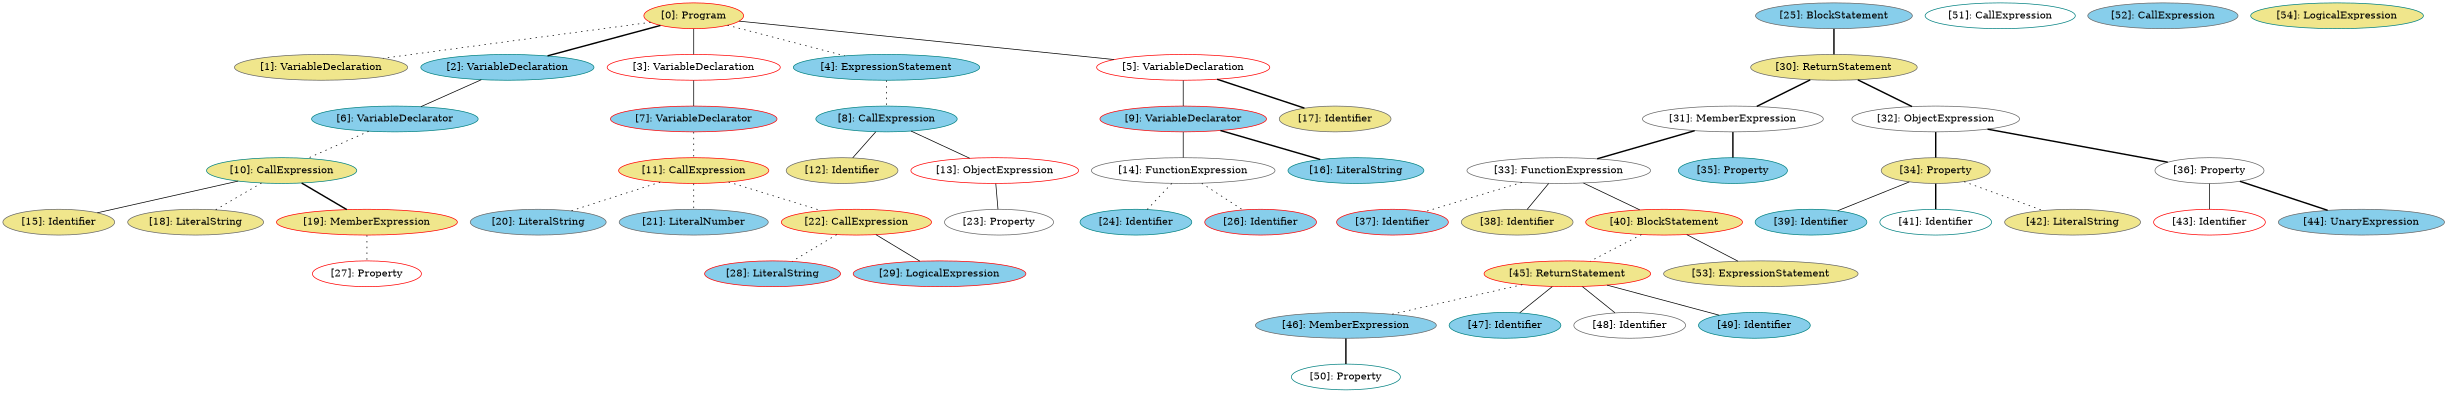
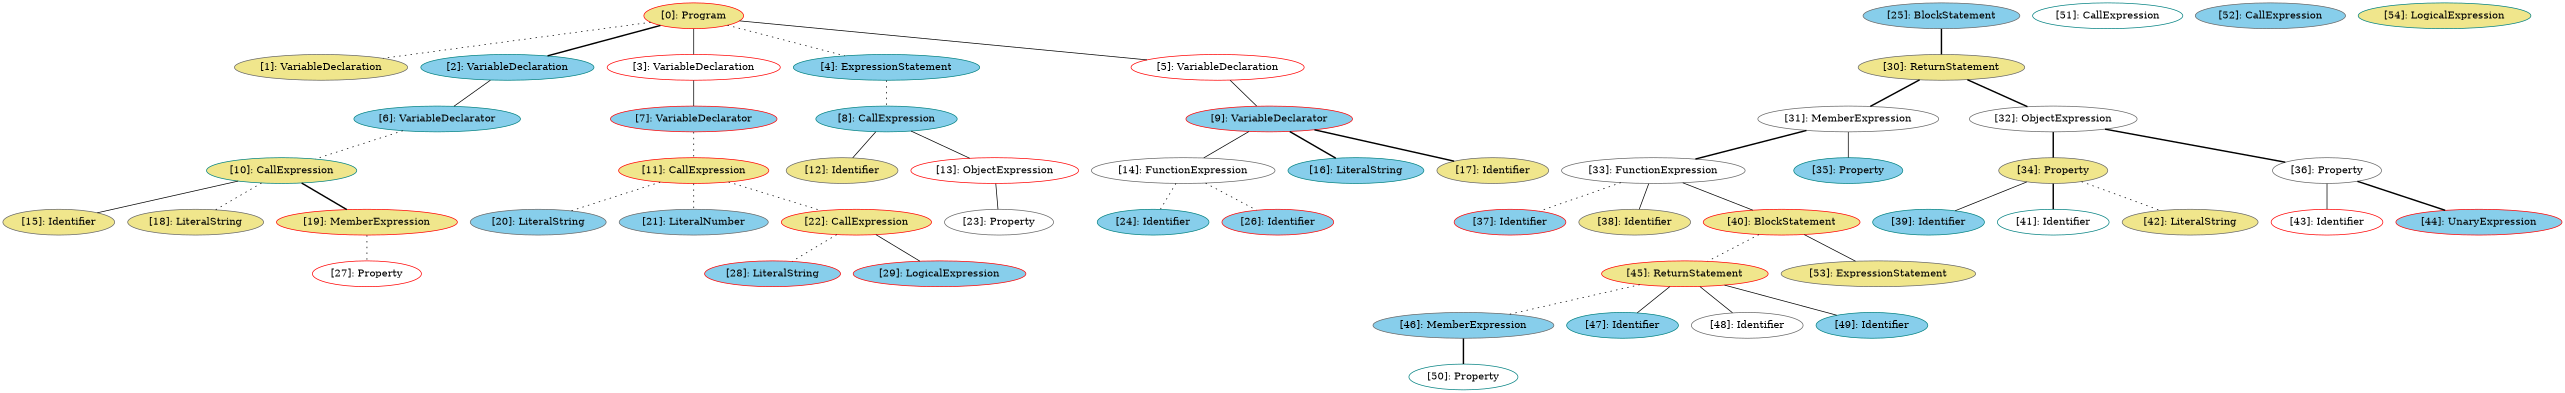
edge "[5]: VariableDeclaration" -- "[17]: Identifier": now "[9]: VariableDeclarator" -- "[17]: Identifier"
edge "[31]: MemberExpression" -- "[35]: Property": style bold -> solid
node "[44]: UnaryExpression": color gray40 -> red
